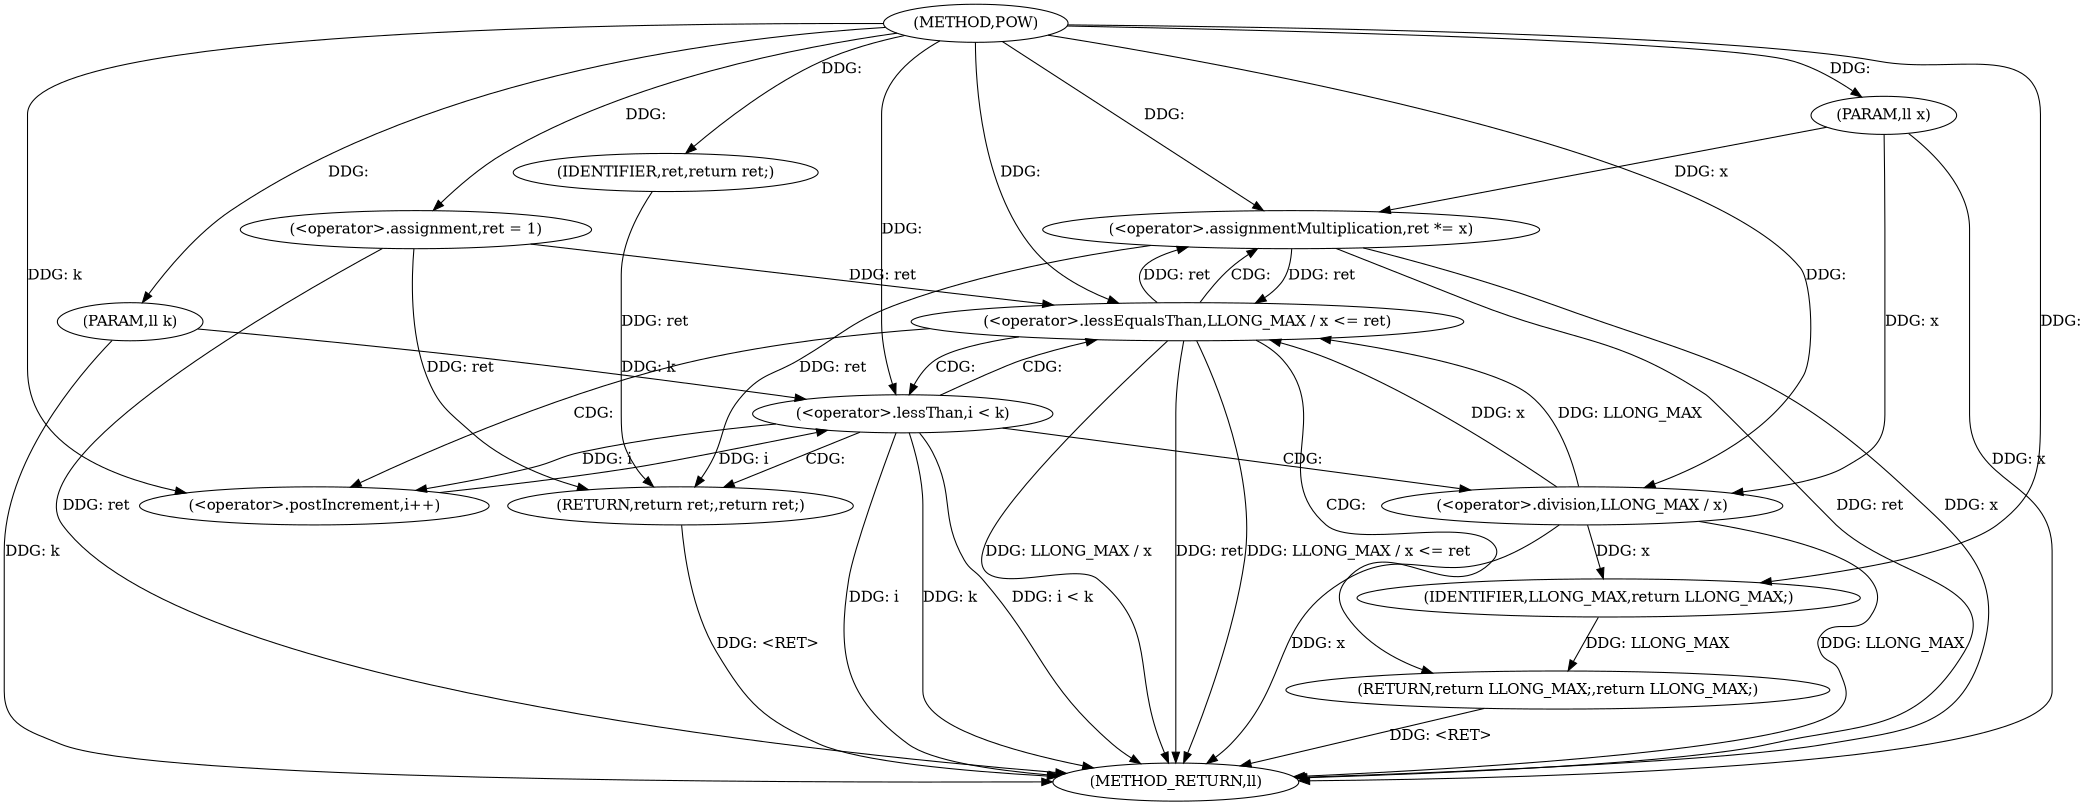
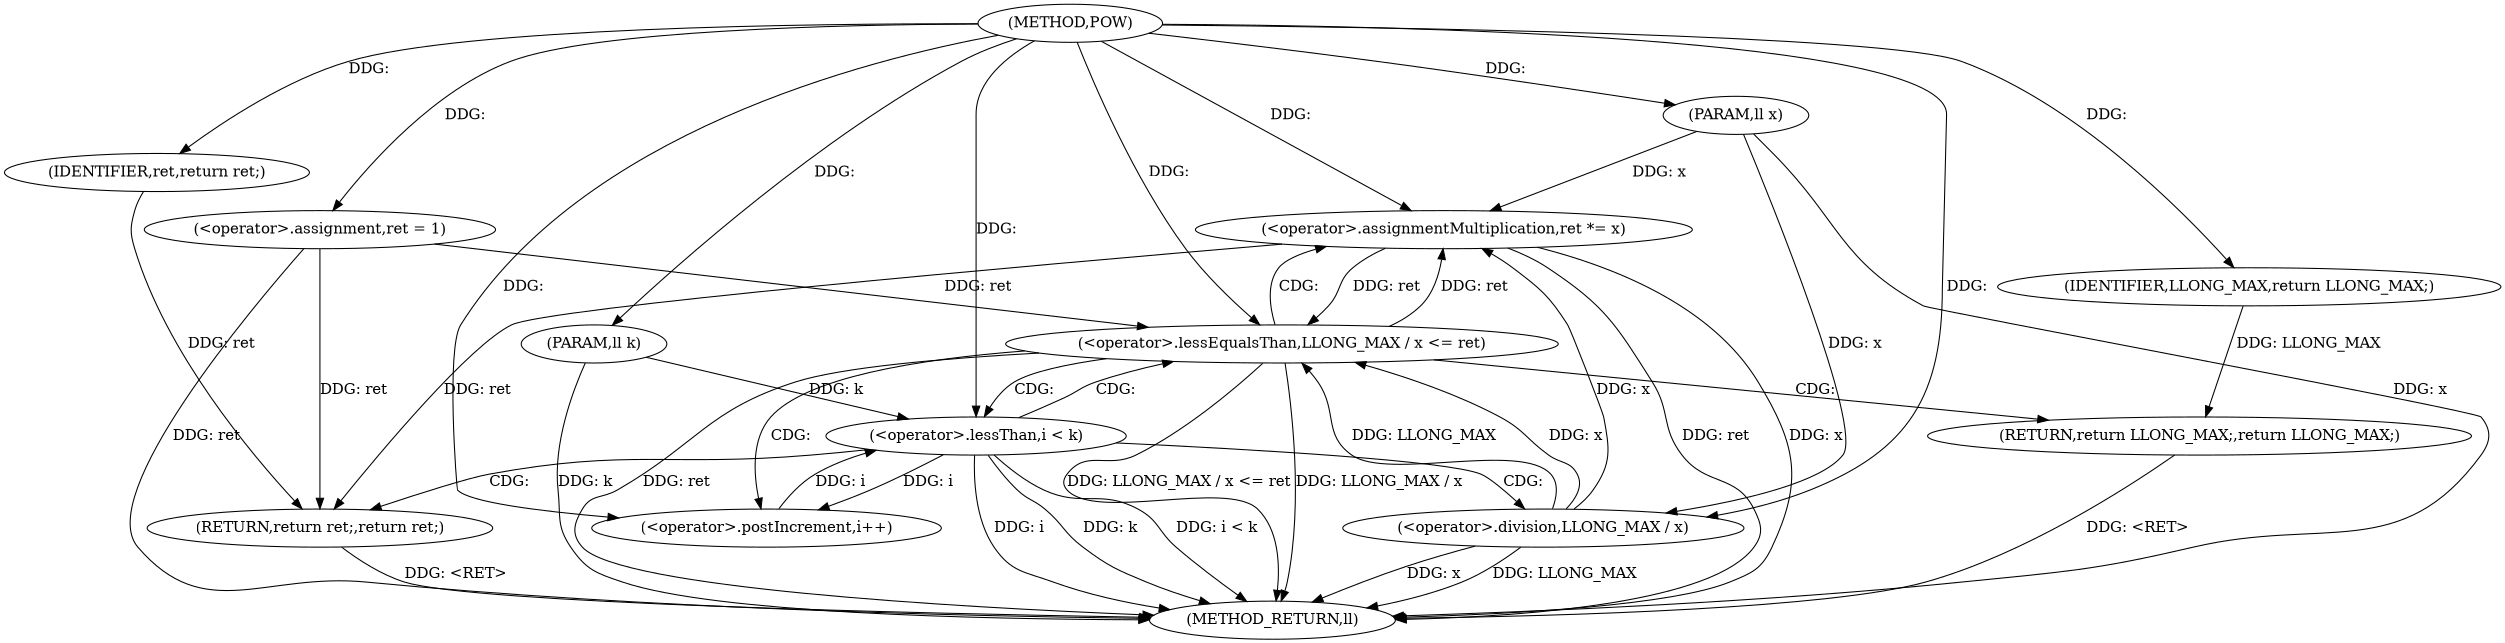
edge "(METHOD,POW)" -> "(<operator>.postIncrement,i++)": label "DDG: k" -> "DDG: "
edge "(<operator>.division,LLONG_MAX / x)" -> "(IDENTIFIER,LLONG_MAX,return LLONG_MAX;)": now "(<operator>.division,LLONG_MAX / x)" -> "(<operator>.assignmentMultiplication,ret *= x)"
